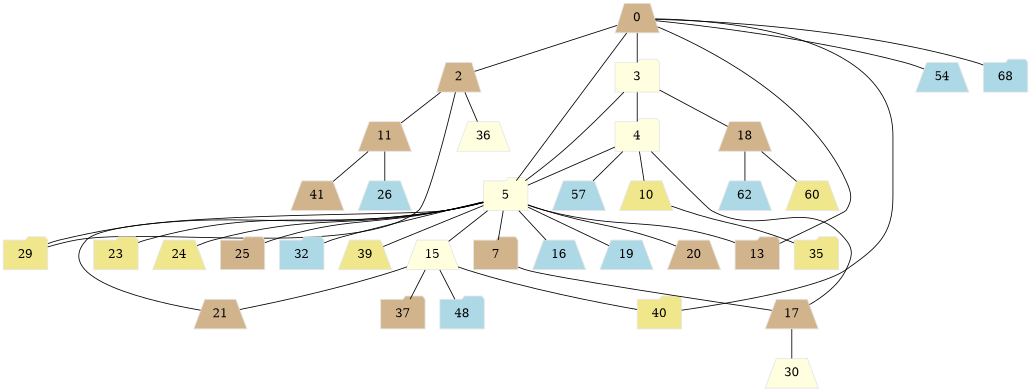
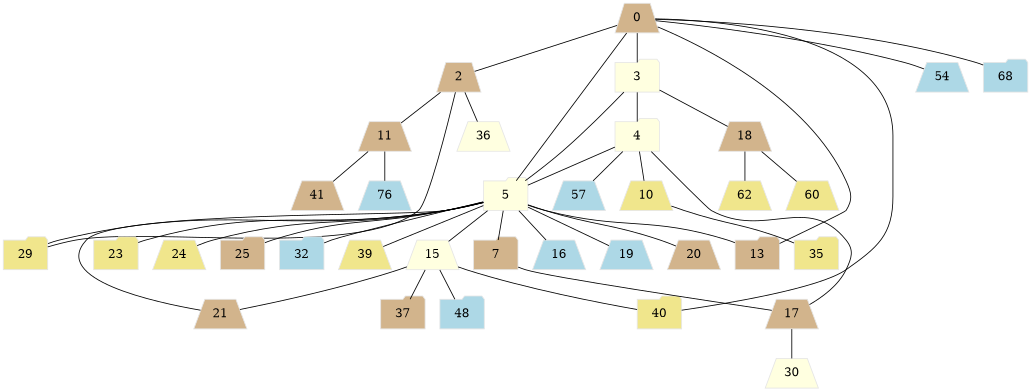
node "26": label "26" -> "76"
node "62": fillcolor lightblue -> khaki
